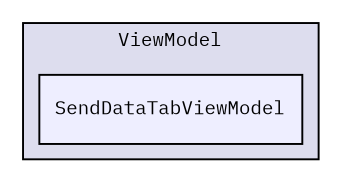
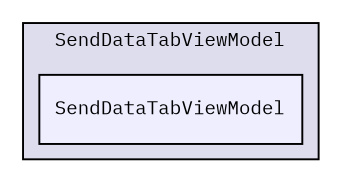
cluster "ViewModel": label "ViewModel" -> "SendDataTabViewModel"
